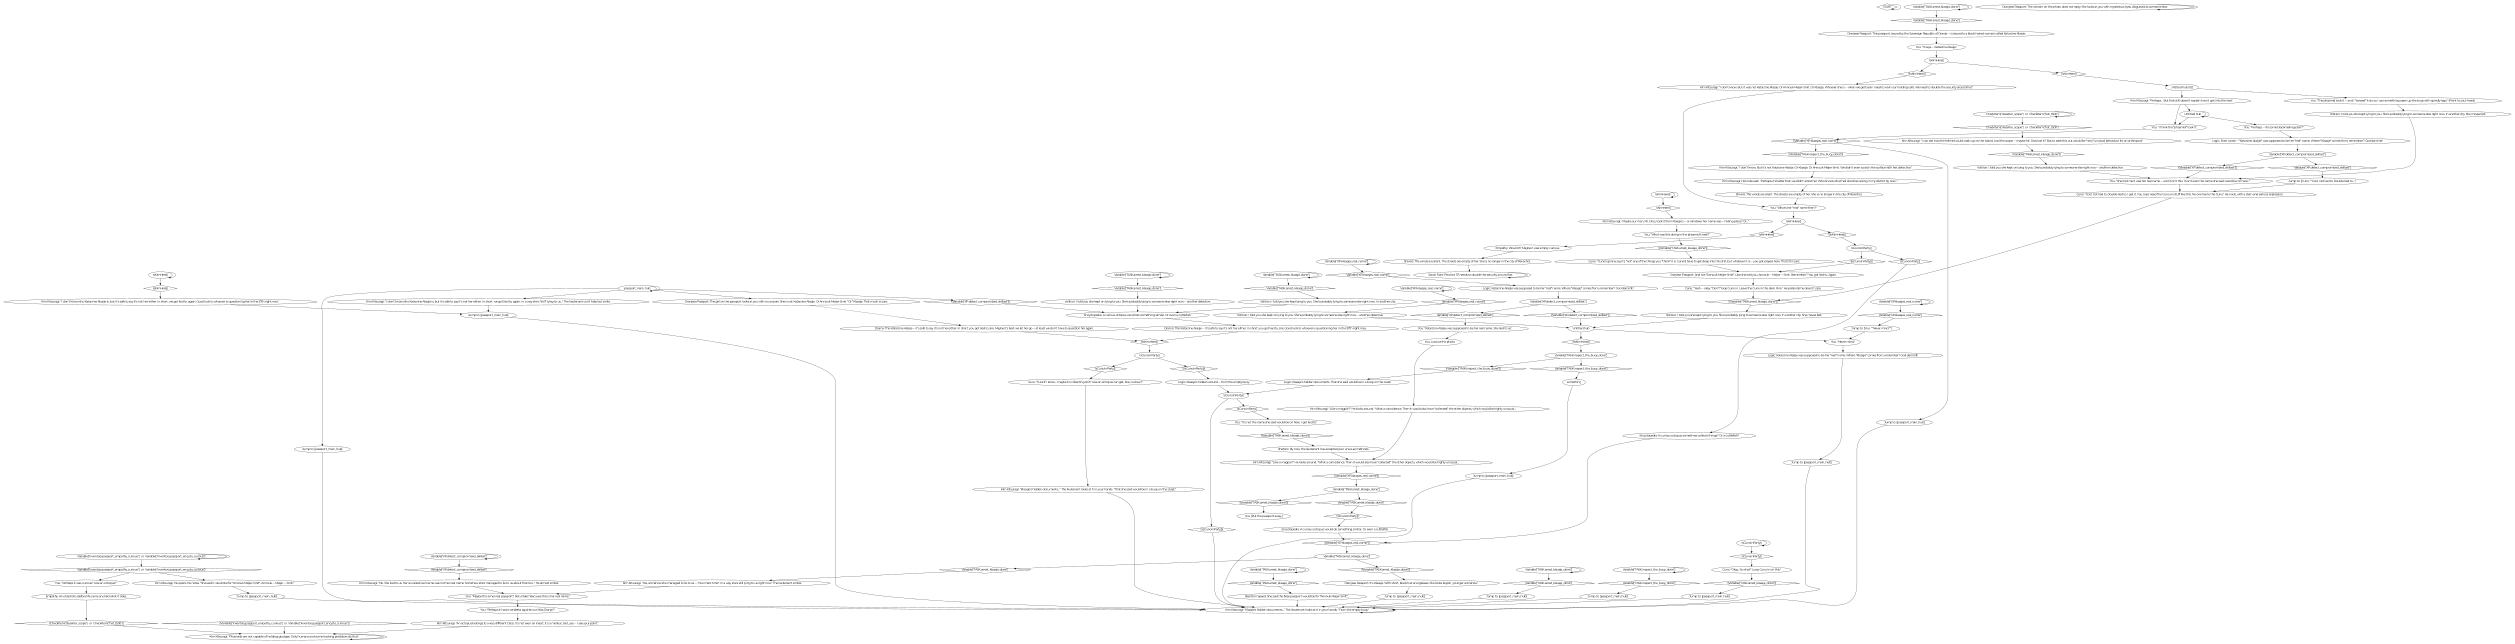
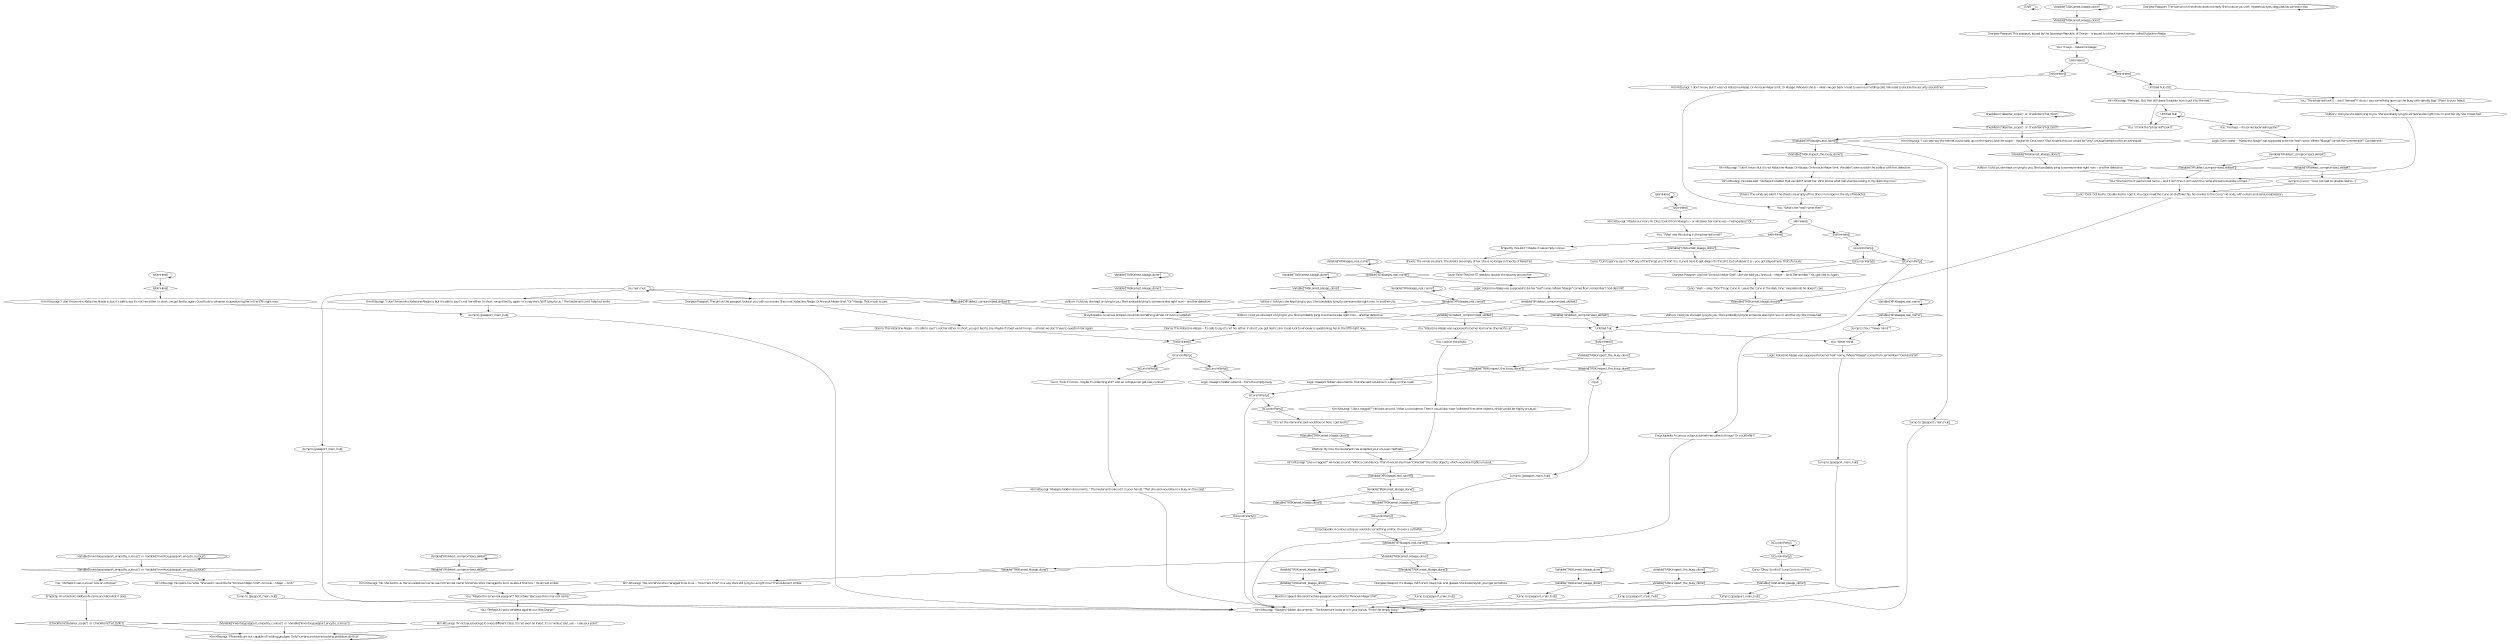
node "passport_main_hub": label "passport_main_hub" -> "lie_main_hub"
node "something": label "something" -> "input"
node "You: [Put the passport away.]": removed
